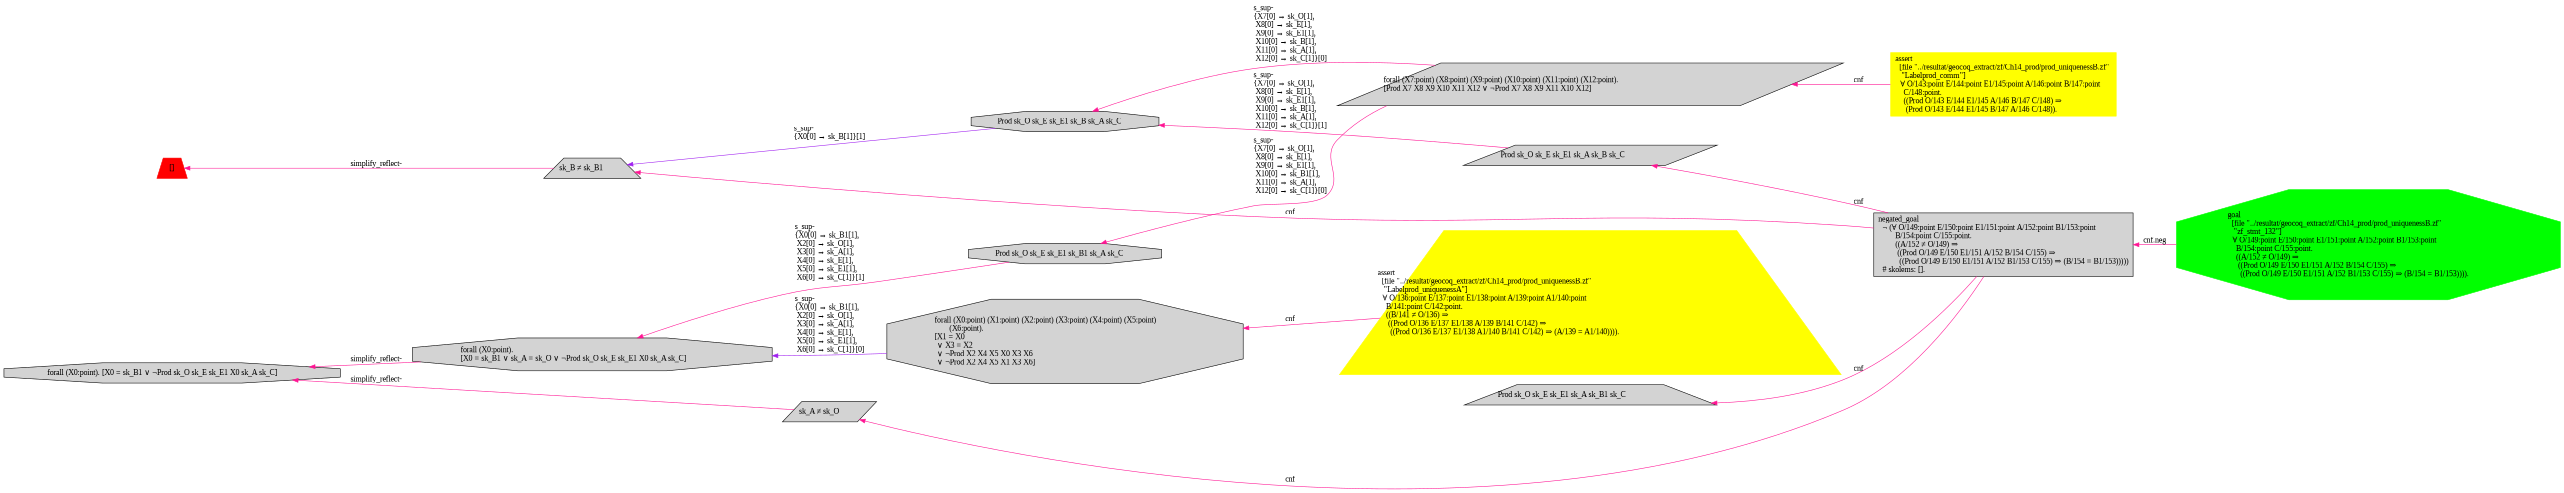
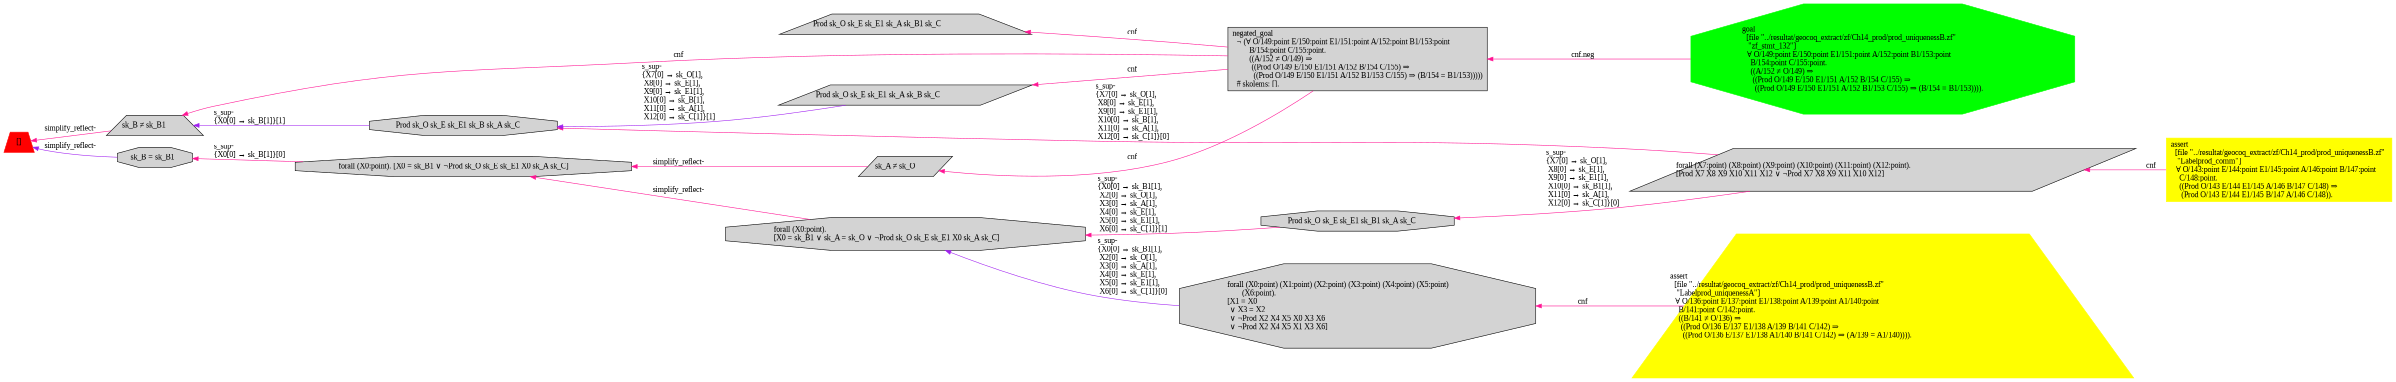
edge "Prod sk_O sk_E sk_E1 sk_A sk_B sk_C" -> "Prod sk_O sk_E sk_E1 sk_B sk_A sk_C": color deeppink -> purple
node "sk_B = sk_B1": added
